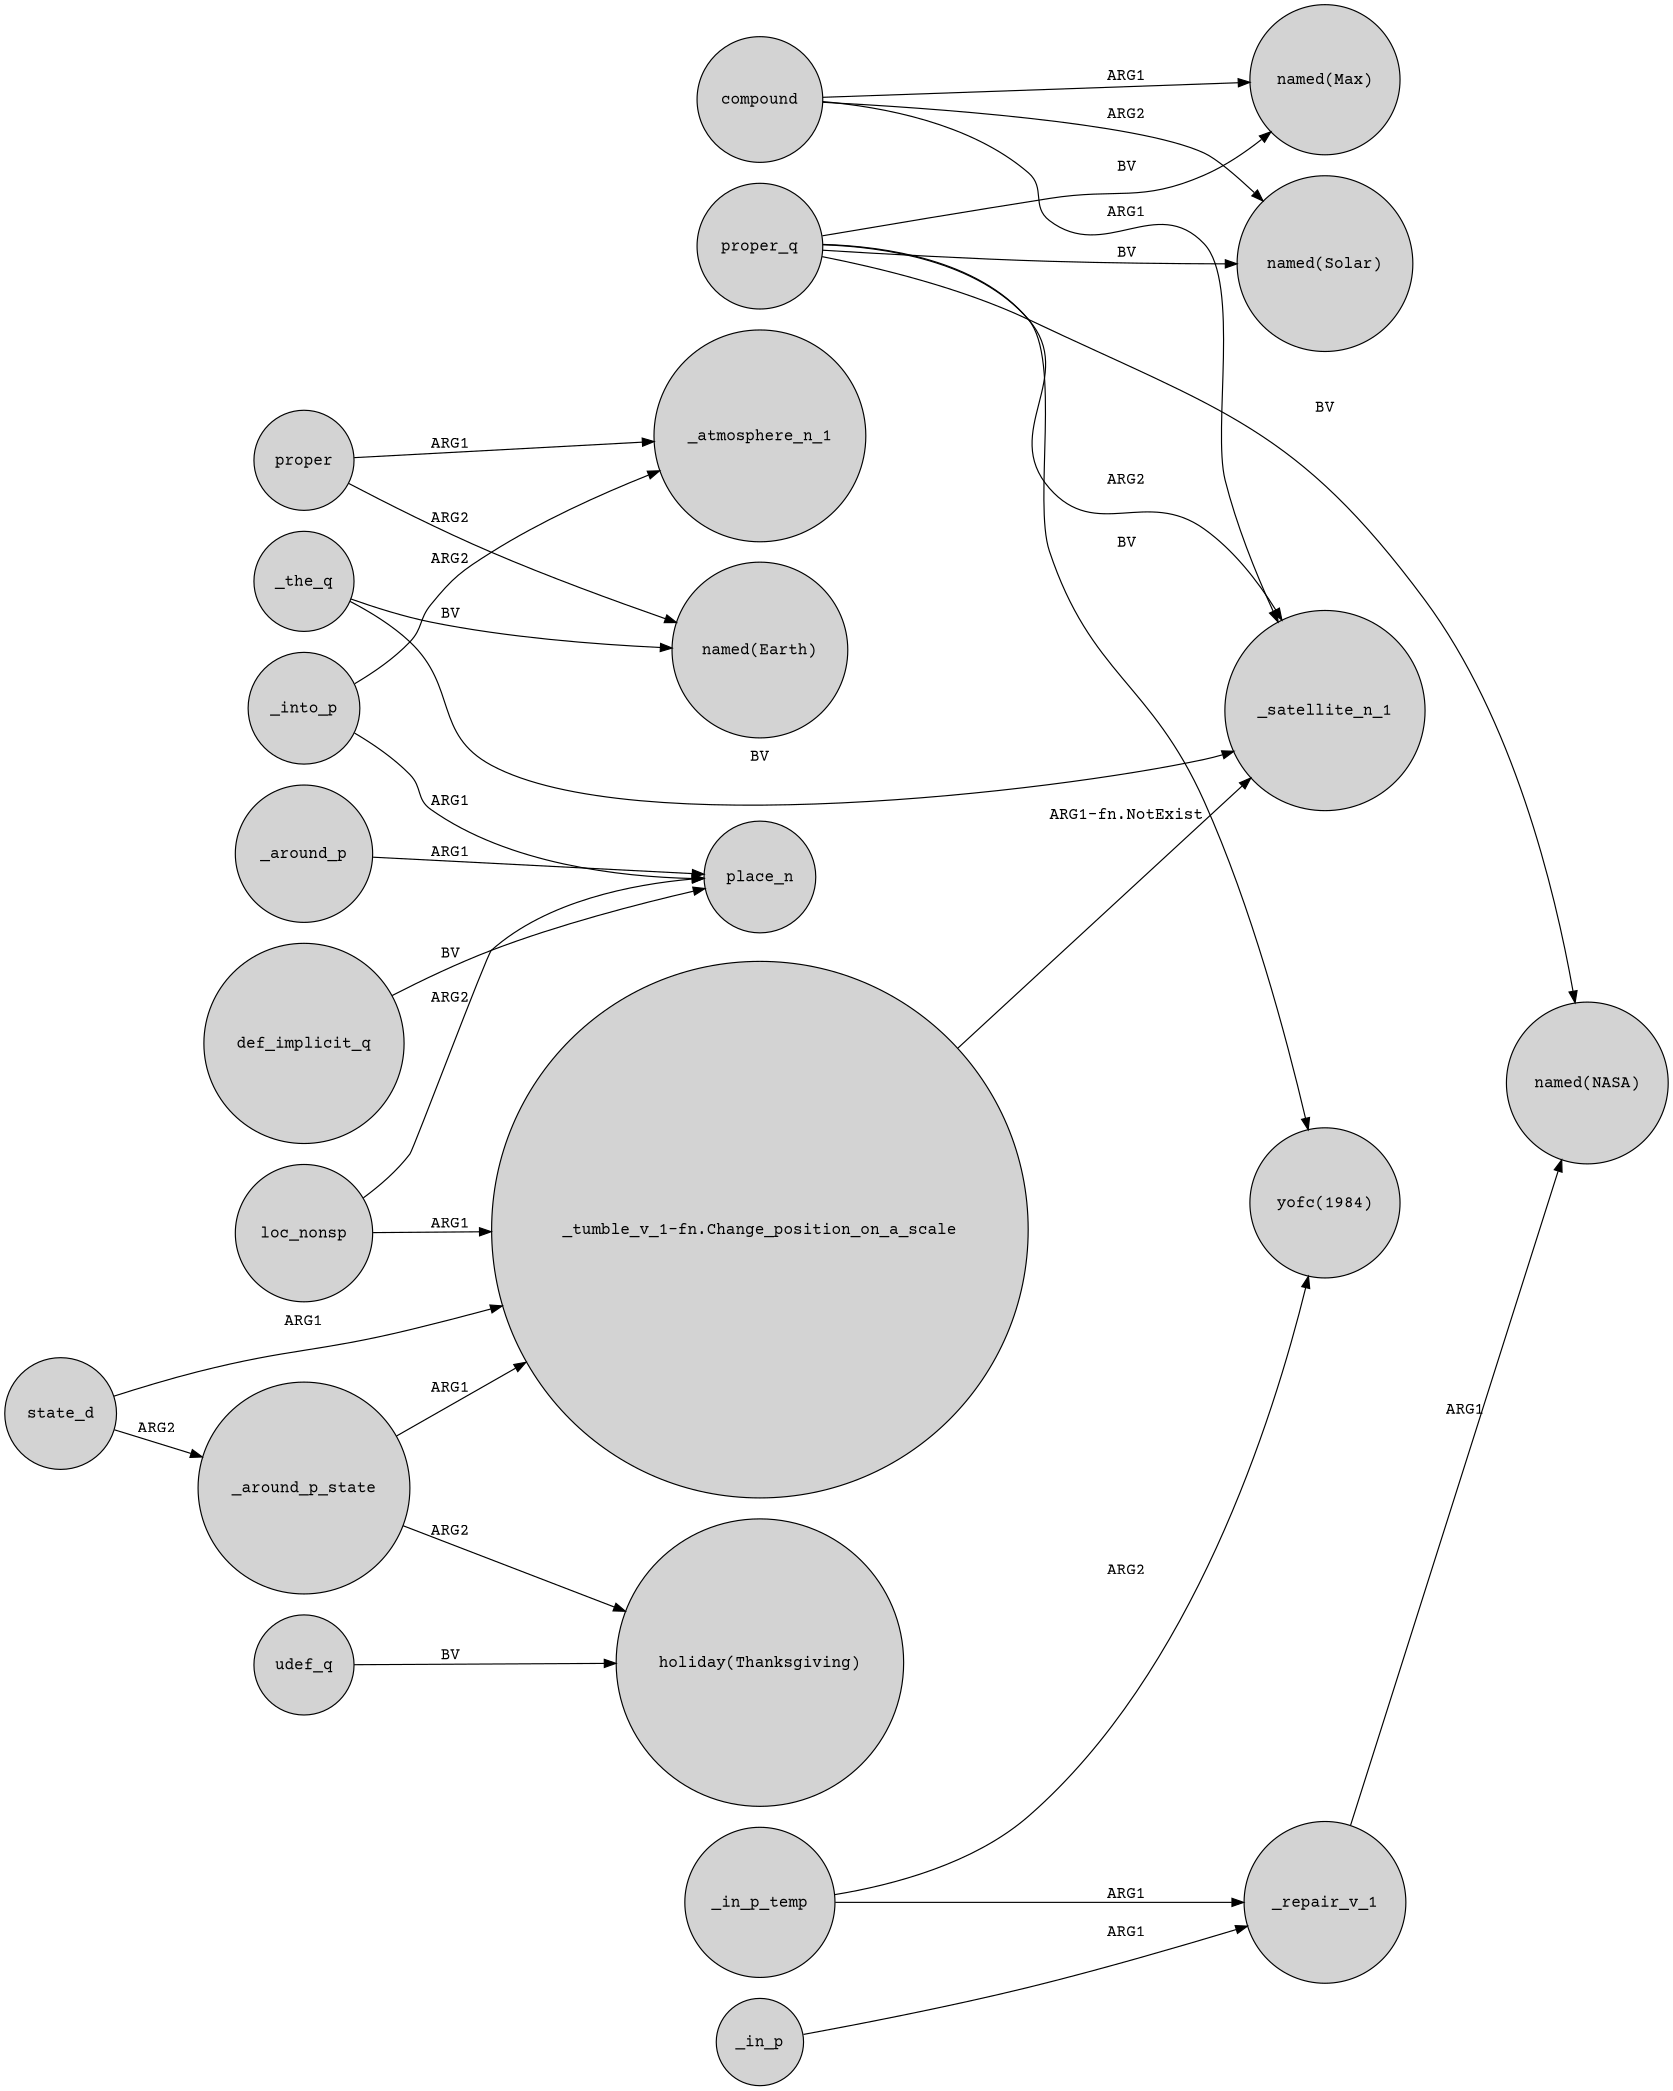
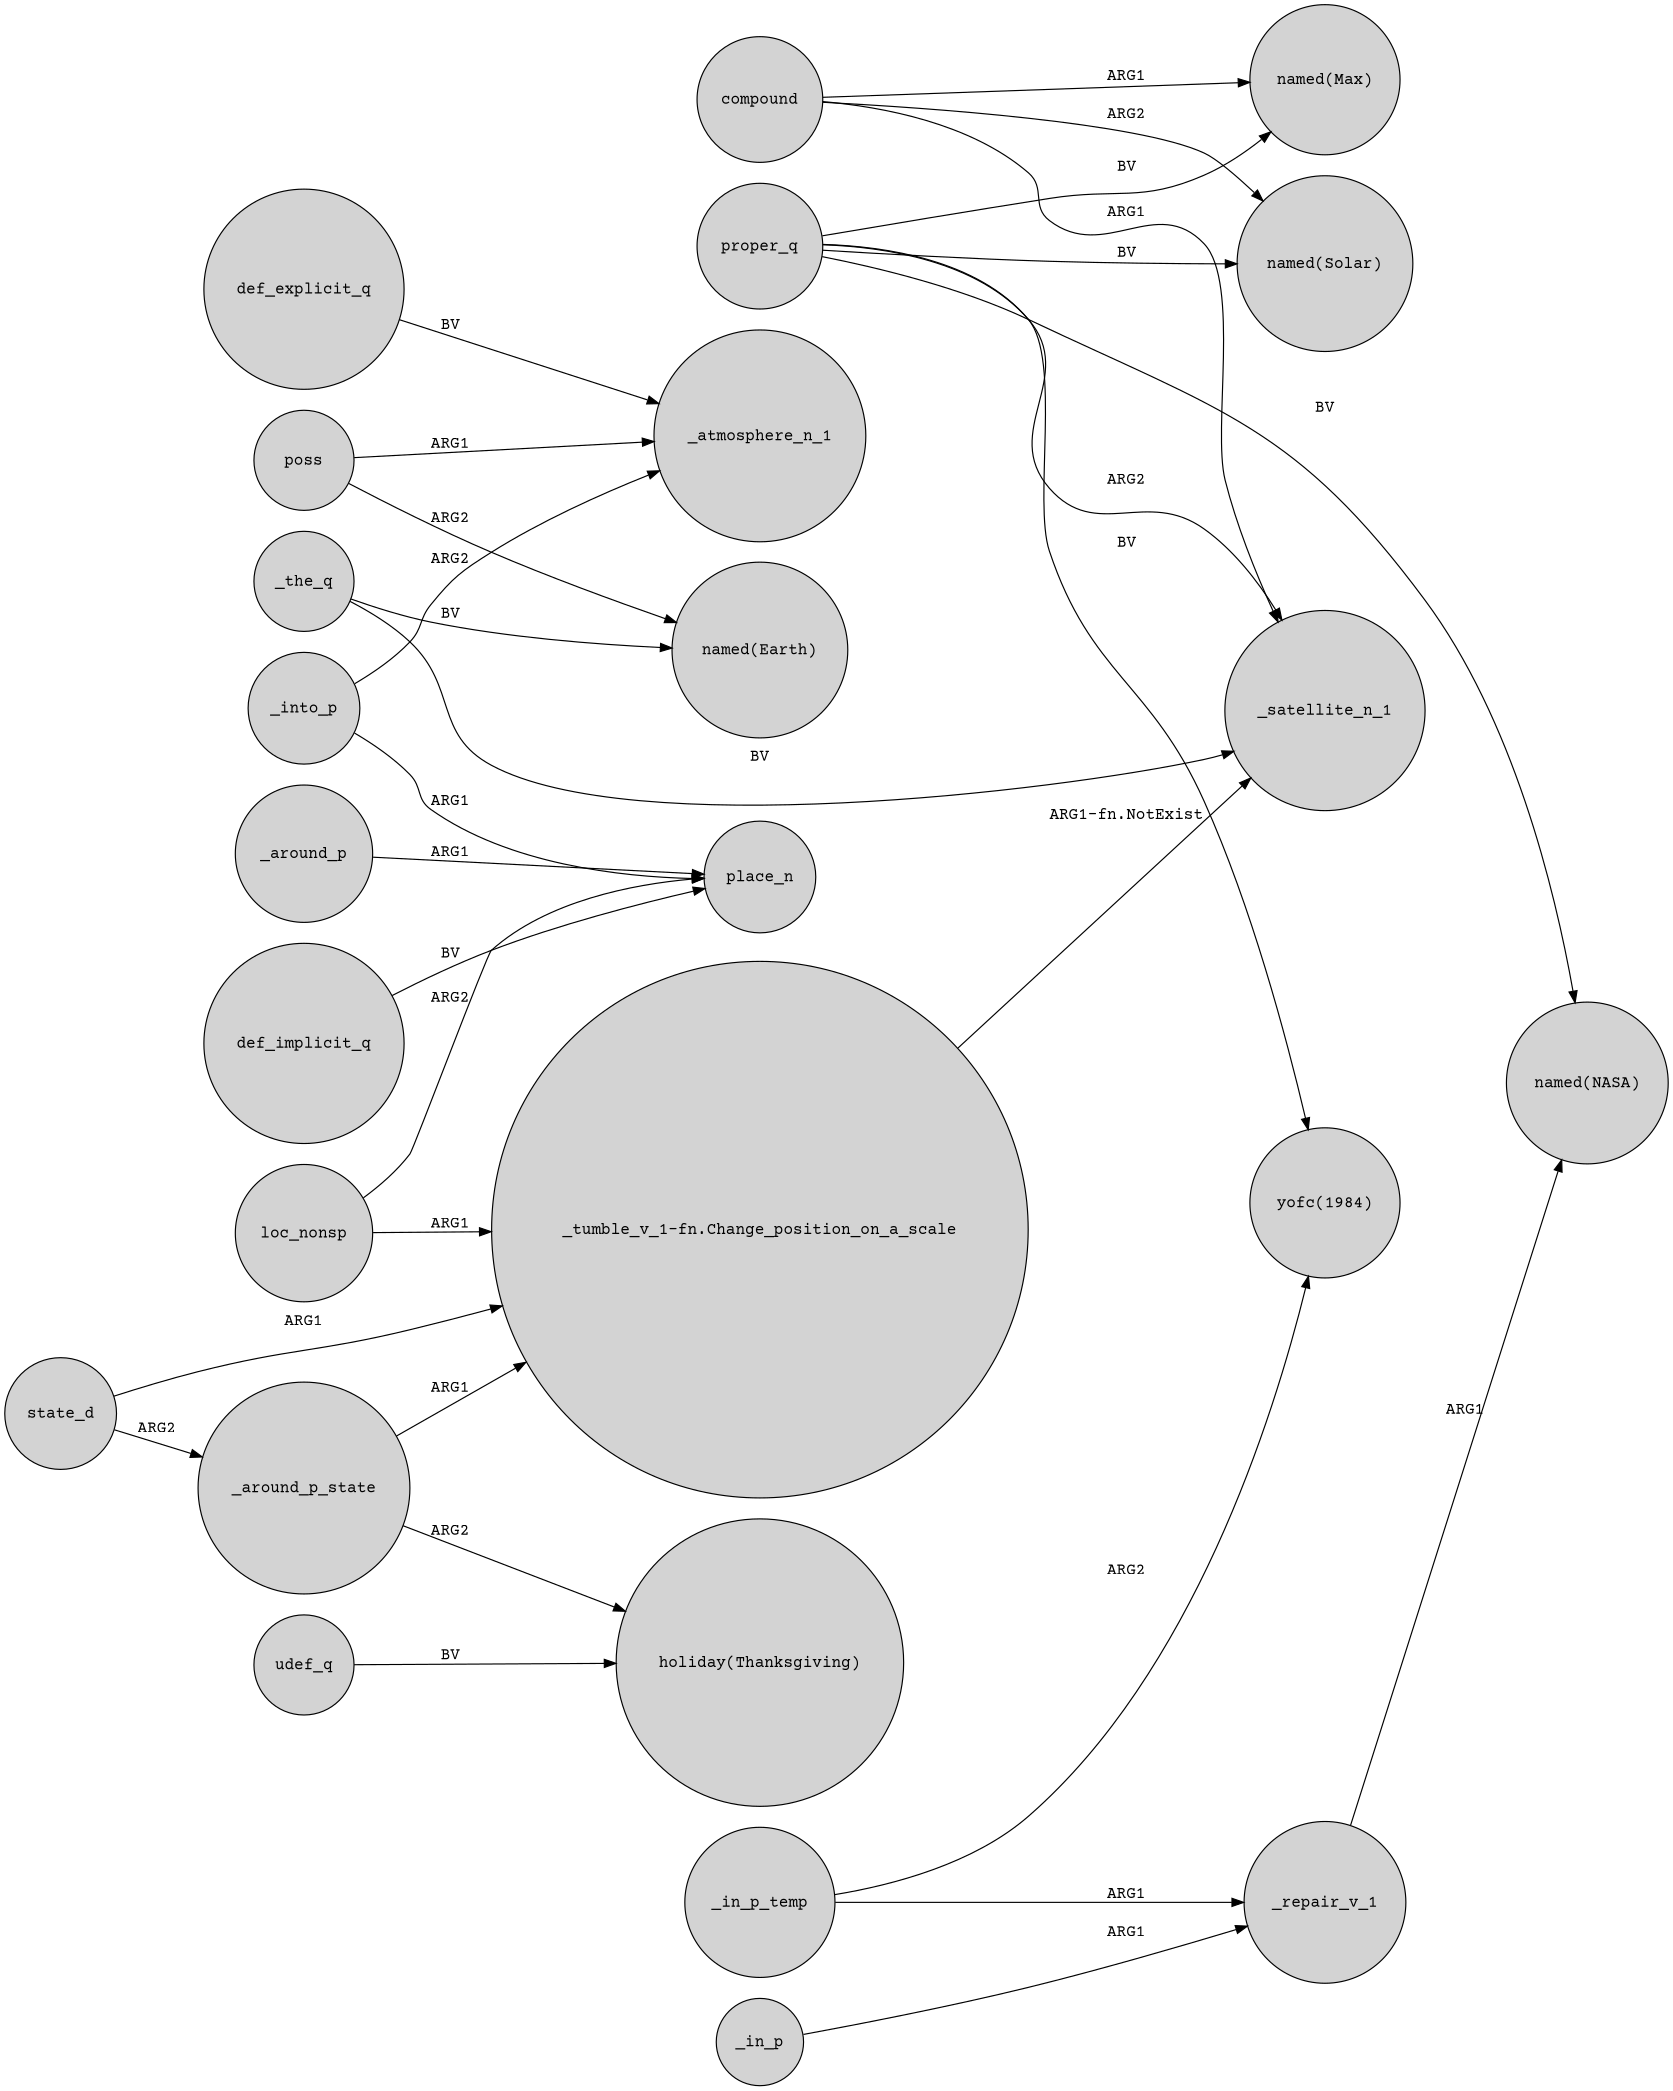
node "def_explicit_q": added
node "proper": label "proper" -> "poss"
